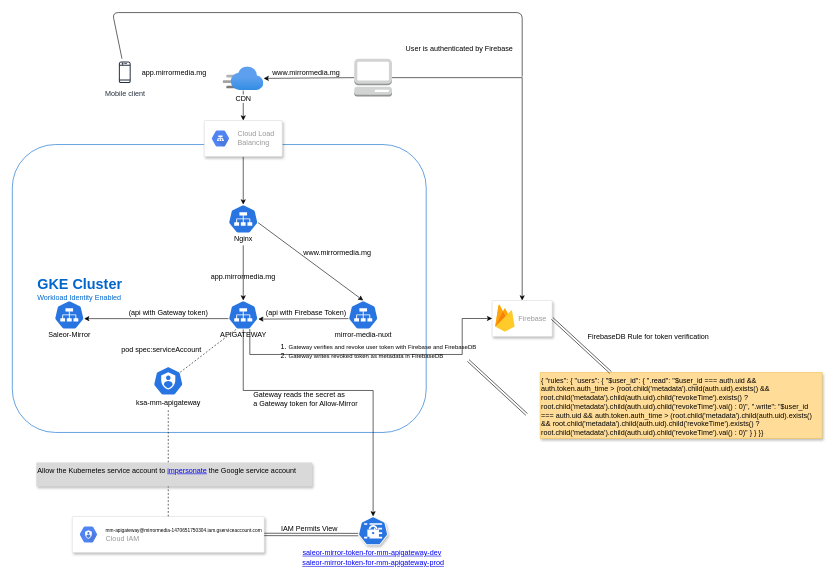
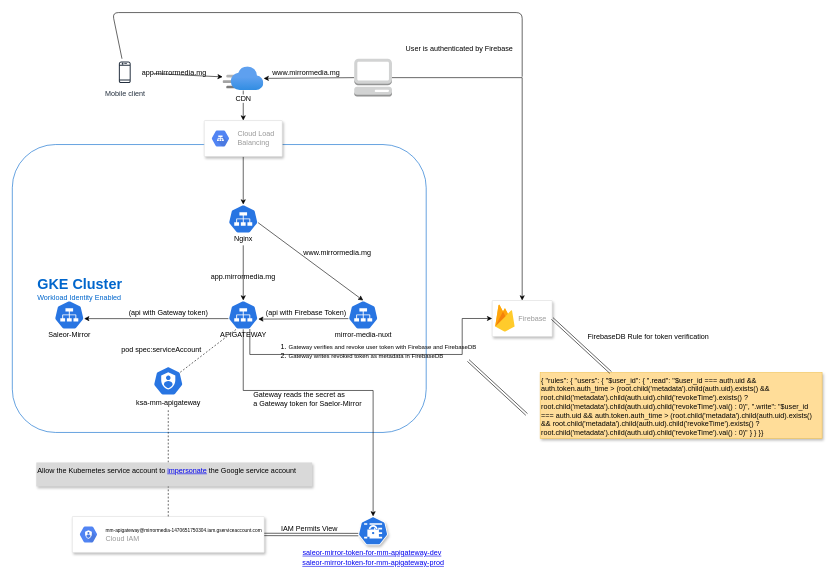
edge "Mobile client" -> "CDN": added
node "Gateway reads the secret as a Gateway token for Allow-Mirror": label "Gateway reads the secret as a Gateway token for Allow-Mirror" -> "Gateway reads the secret as a Gateway token for Saelor-Mirror"
